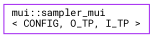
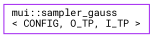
node "mui::sampler_mui < CONFIG, O_TP, I_TP >": label "mui::sampler_mui < CONFIG, O_TP, I_TP >" -> "mui::sampler_gauss < CONFIG, O_TP, I_TP >"
